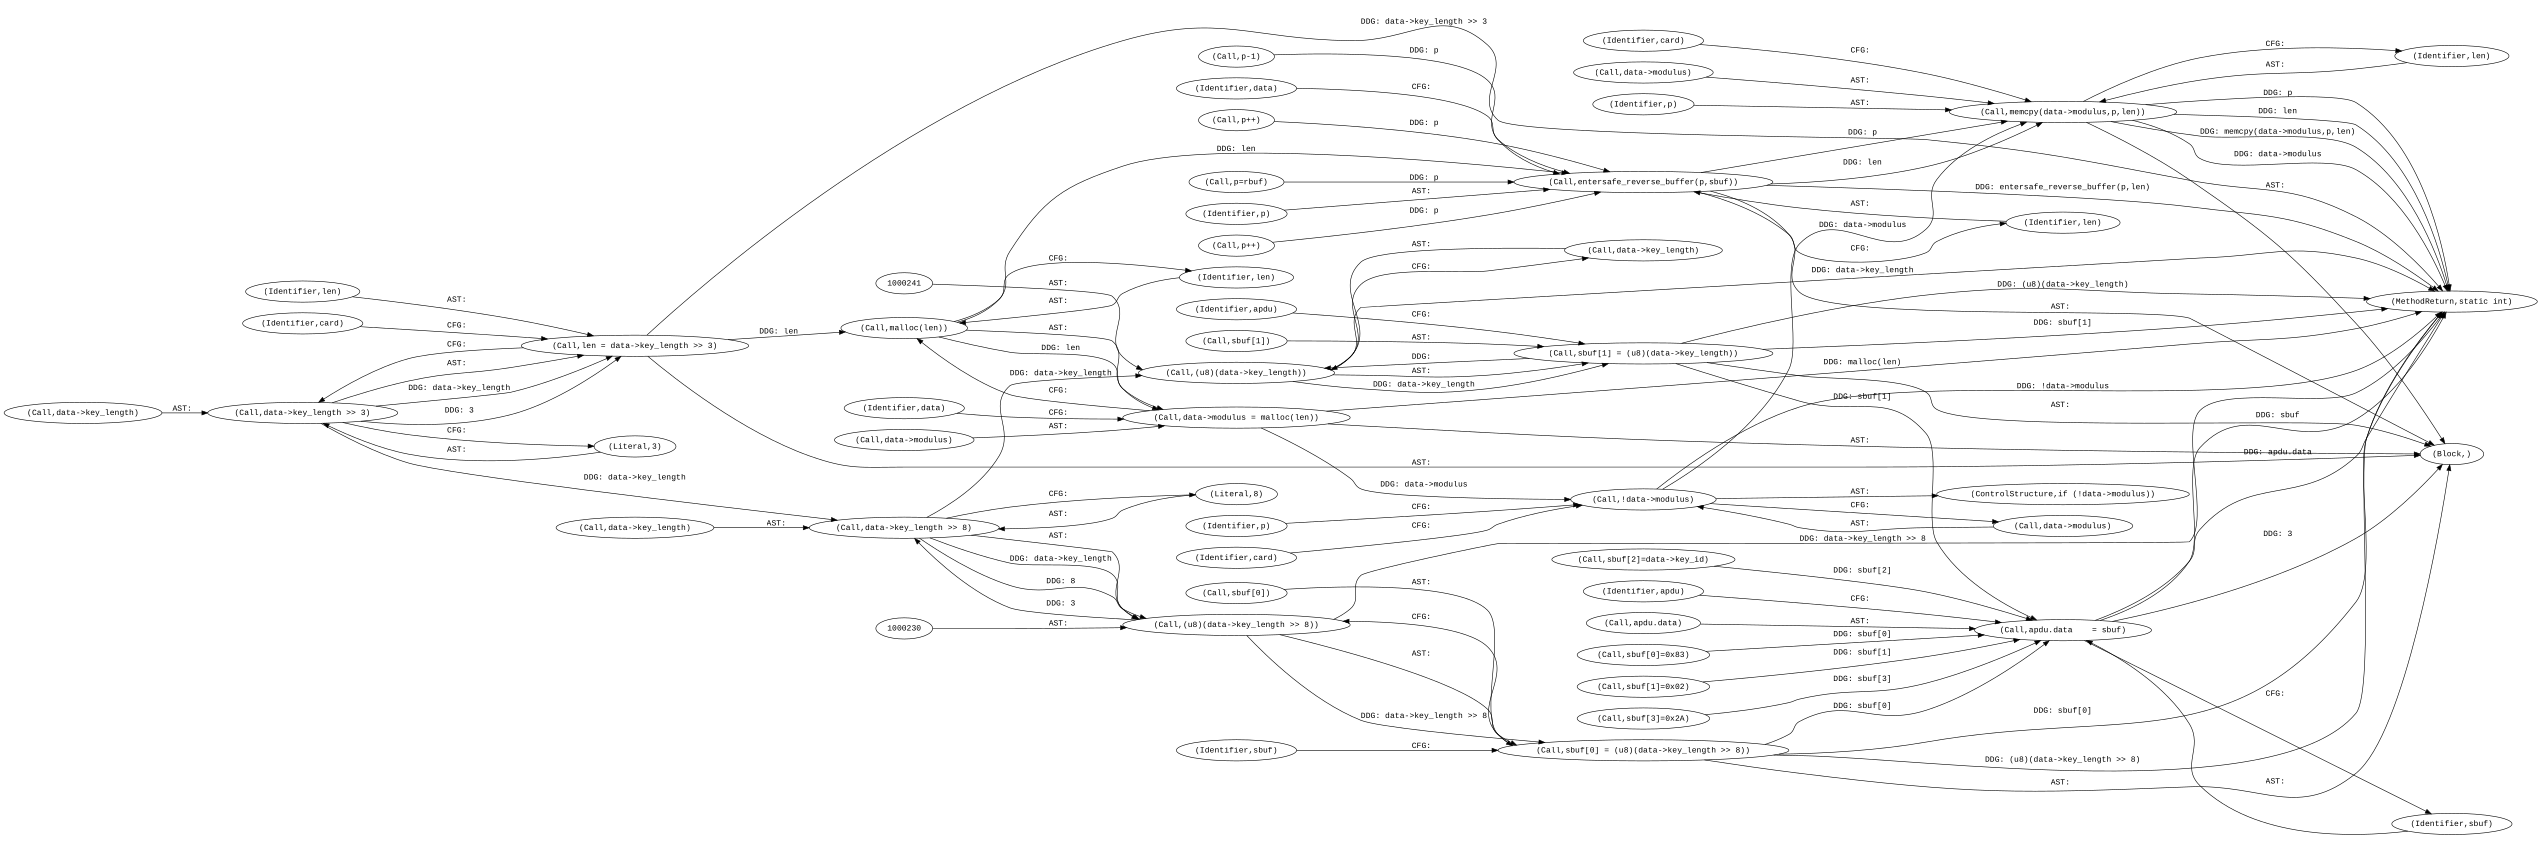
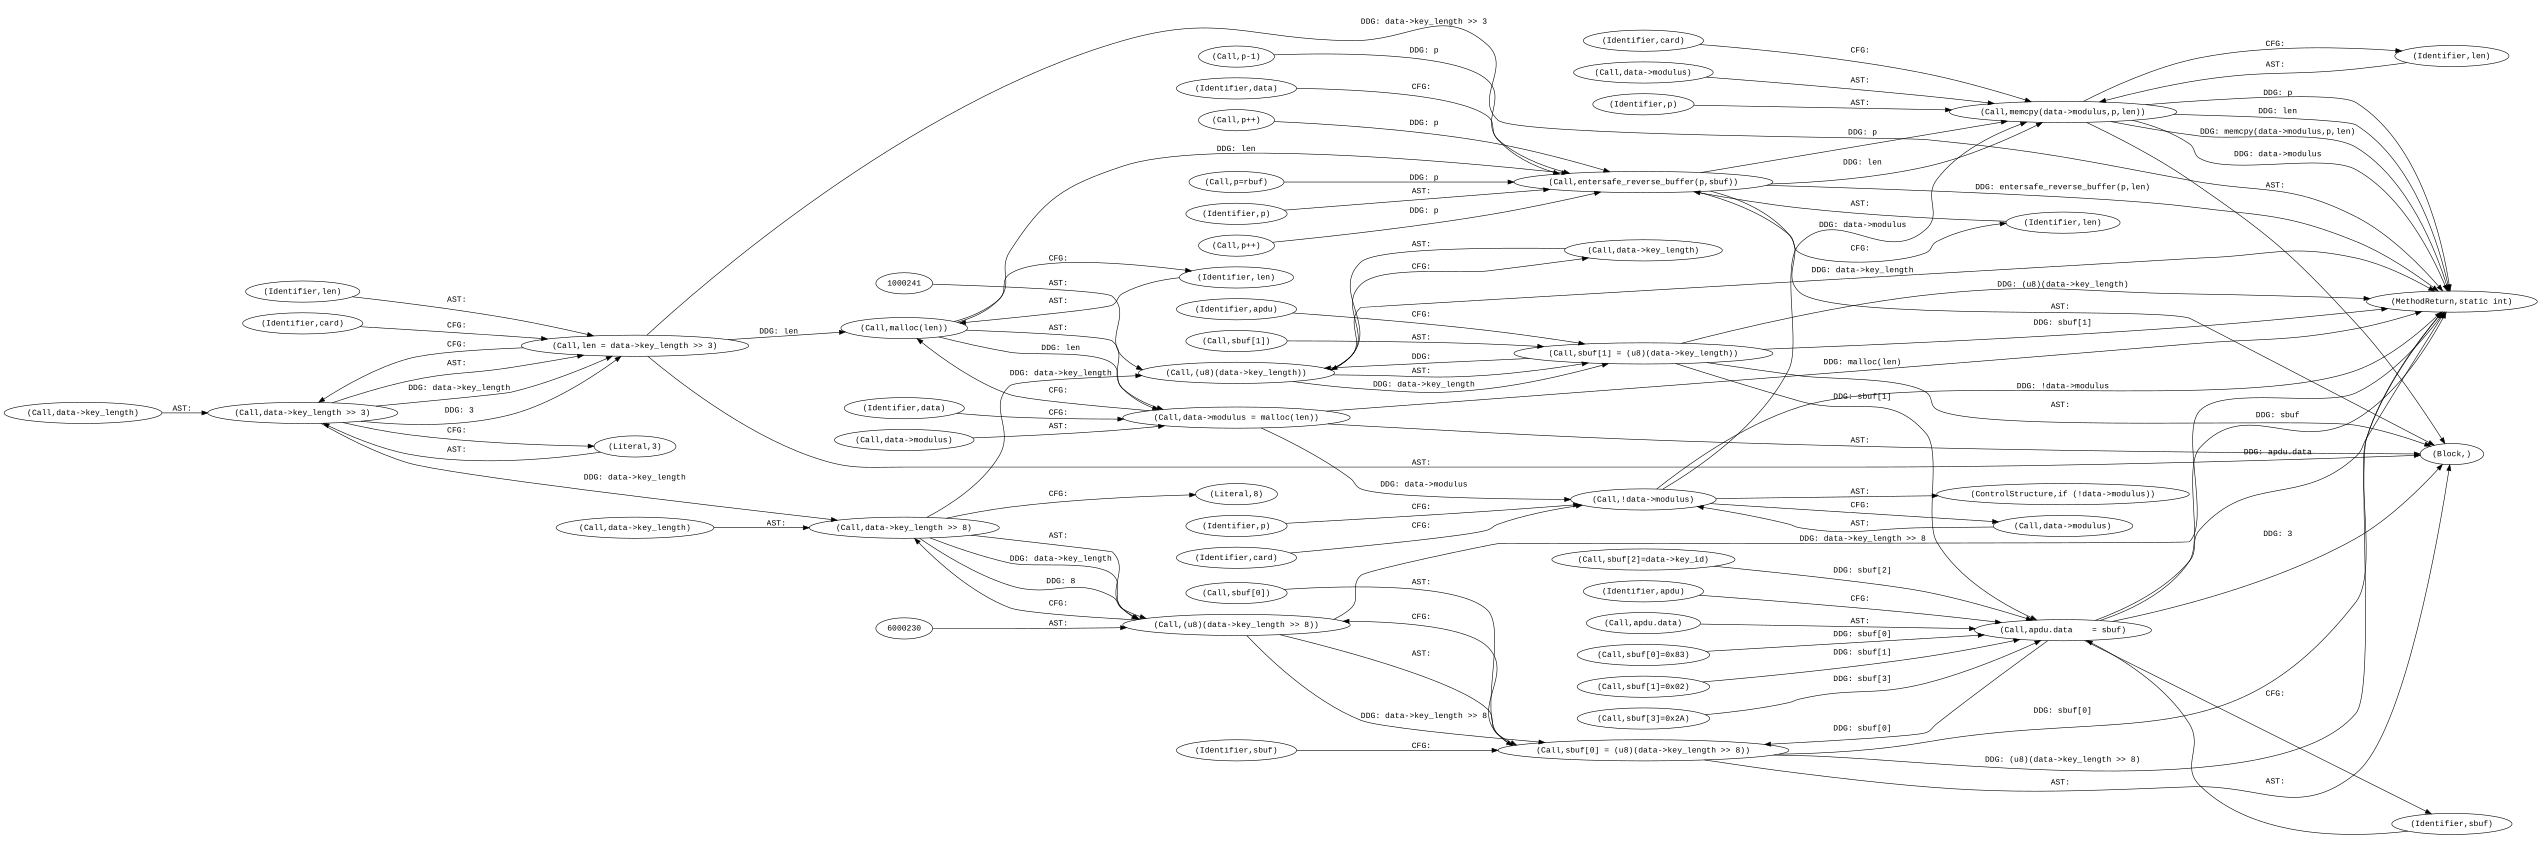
edge "(Literal,8)" -> "(Call,data->key_length >> 8)": removed, label "AST:"
edge "(Call,(u8)(data->key_length >> 8))" -> "(Call,data->key_length >> 8)": label "DDG: 3" -> "CFG: "
node "1000230": label "1000230" -> "6000230"
edge "(Call,sbuf[0] = (u8)(data->key_length >> 8))" -> "(Call,apdu.data    = sbuf)": reversed
